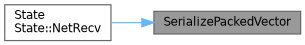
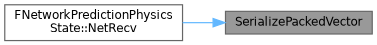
node "State State::NetRecv": label "State State::NetRecv" -> "FNetworkPredictionPhysics State::NetRecv"
